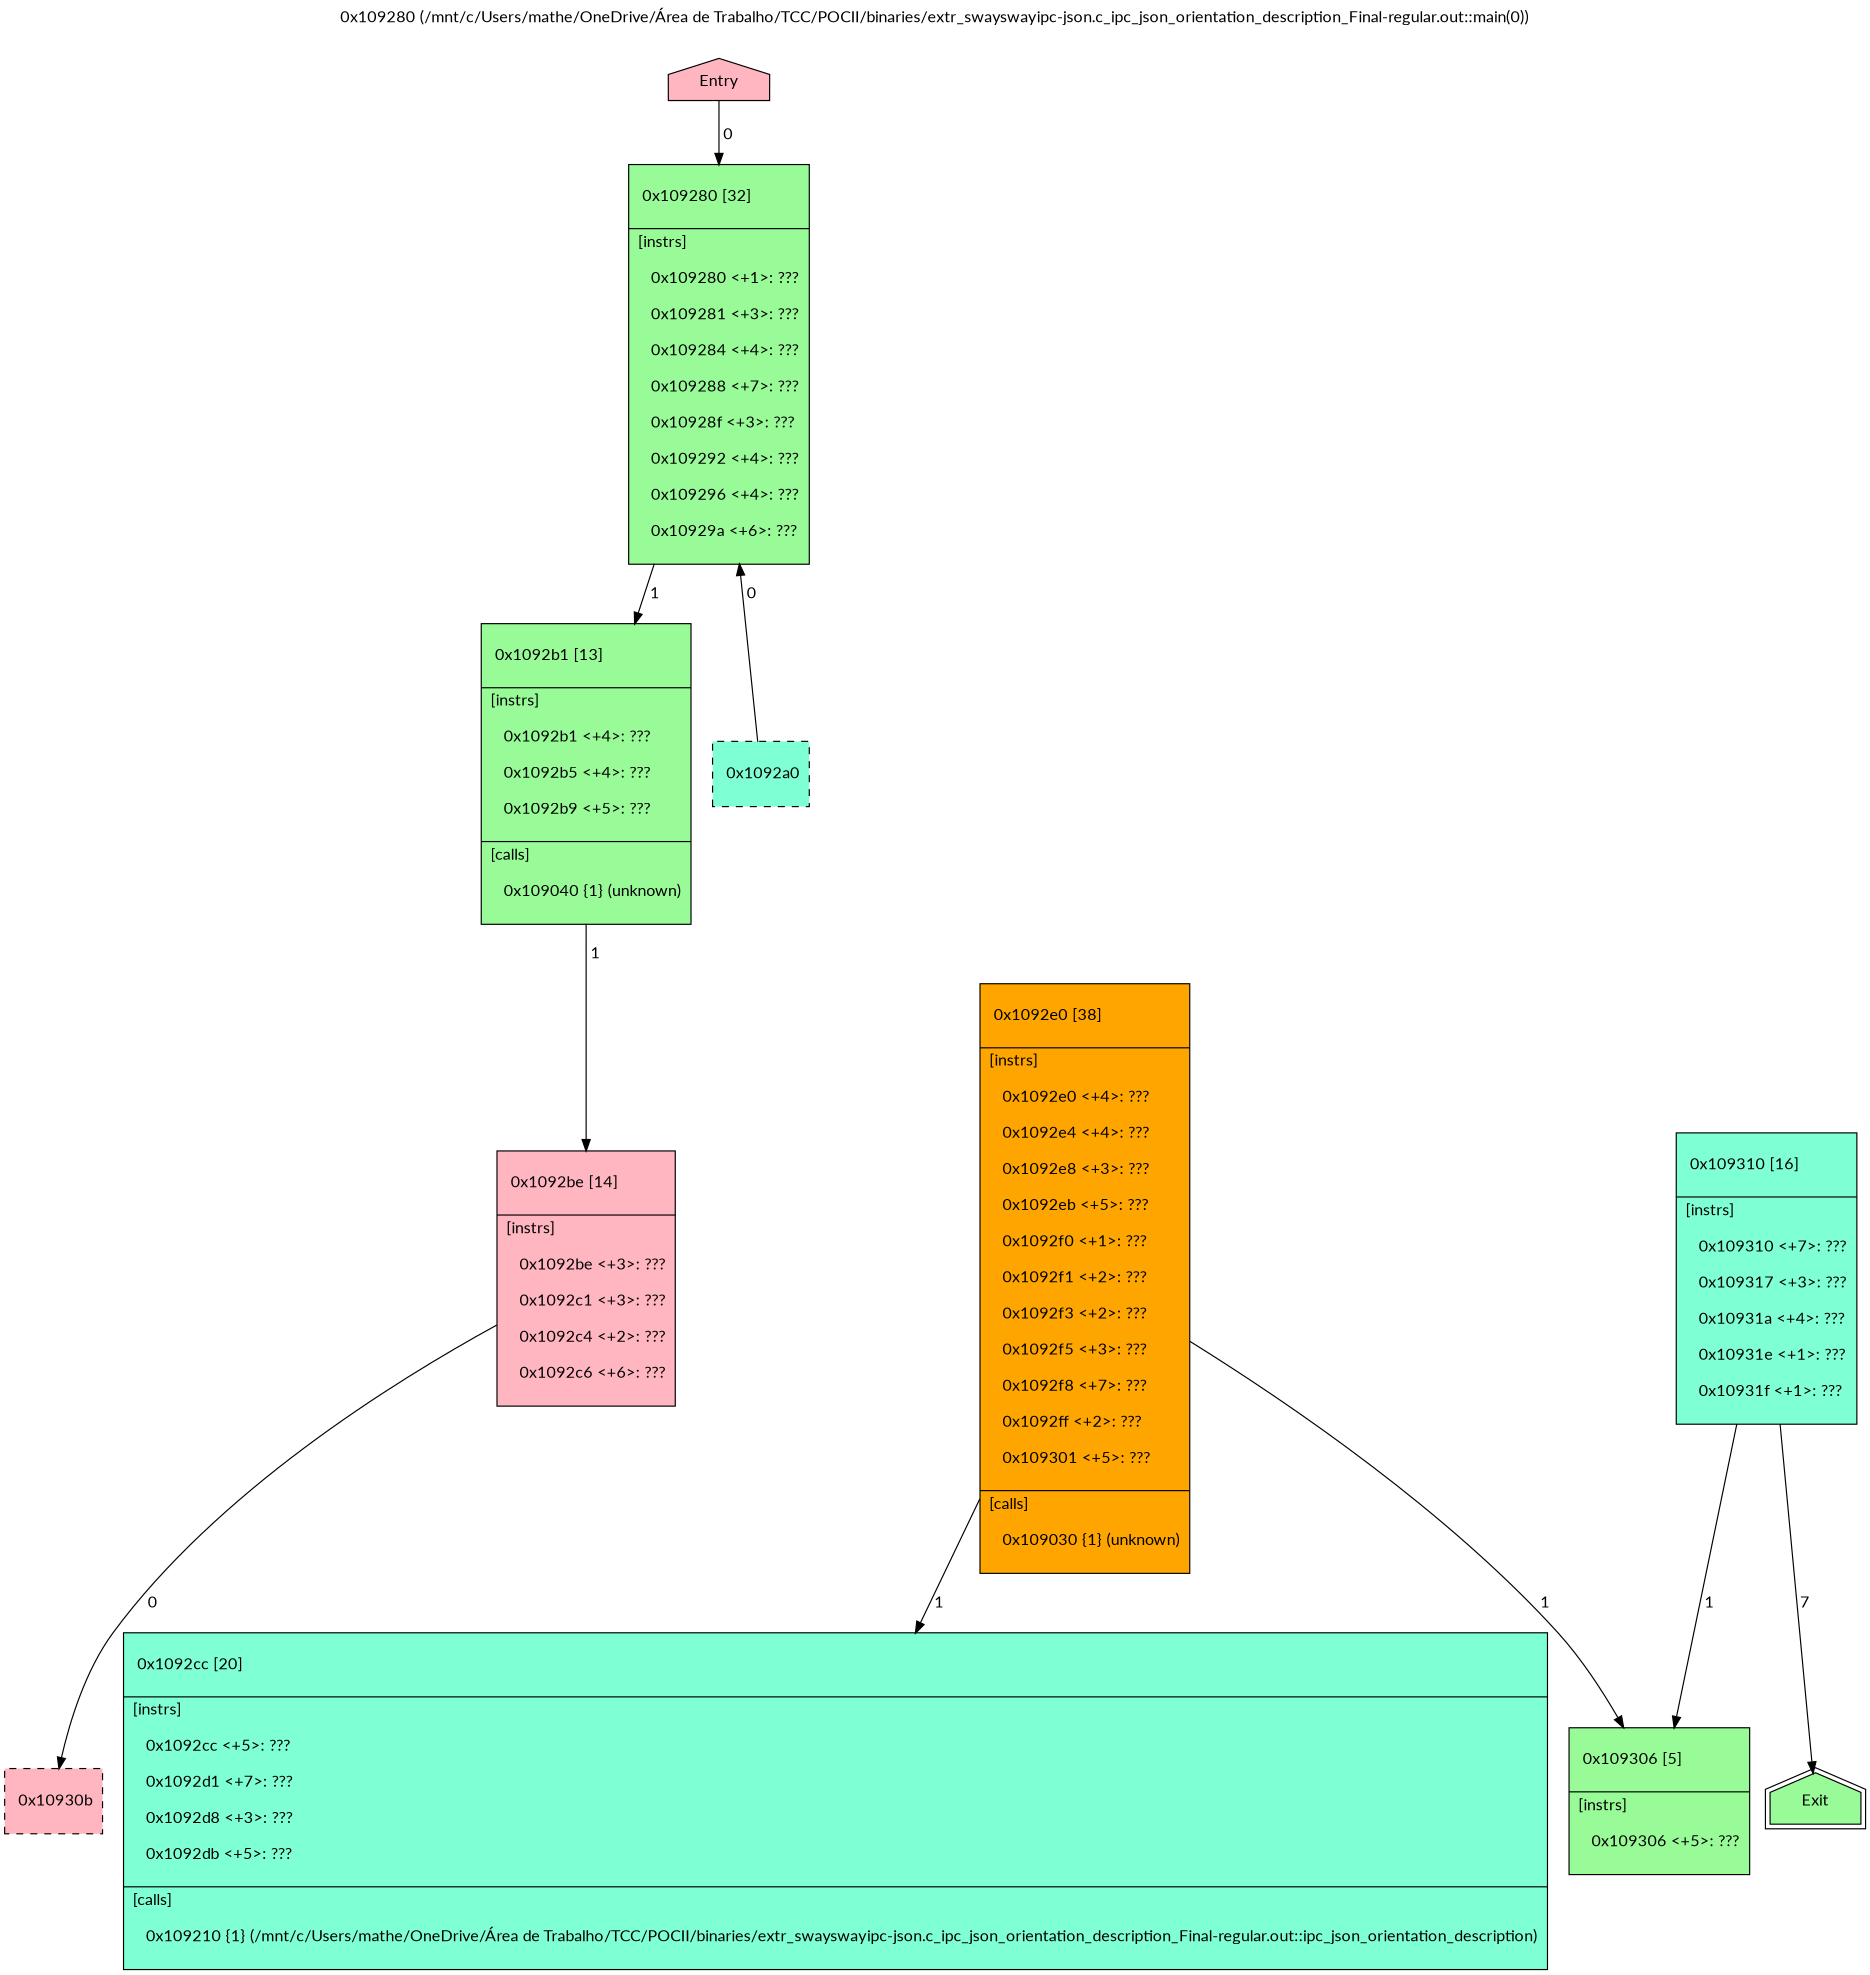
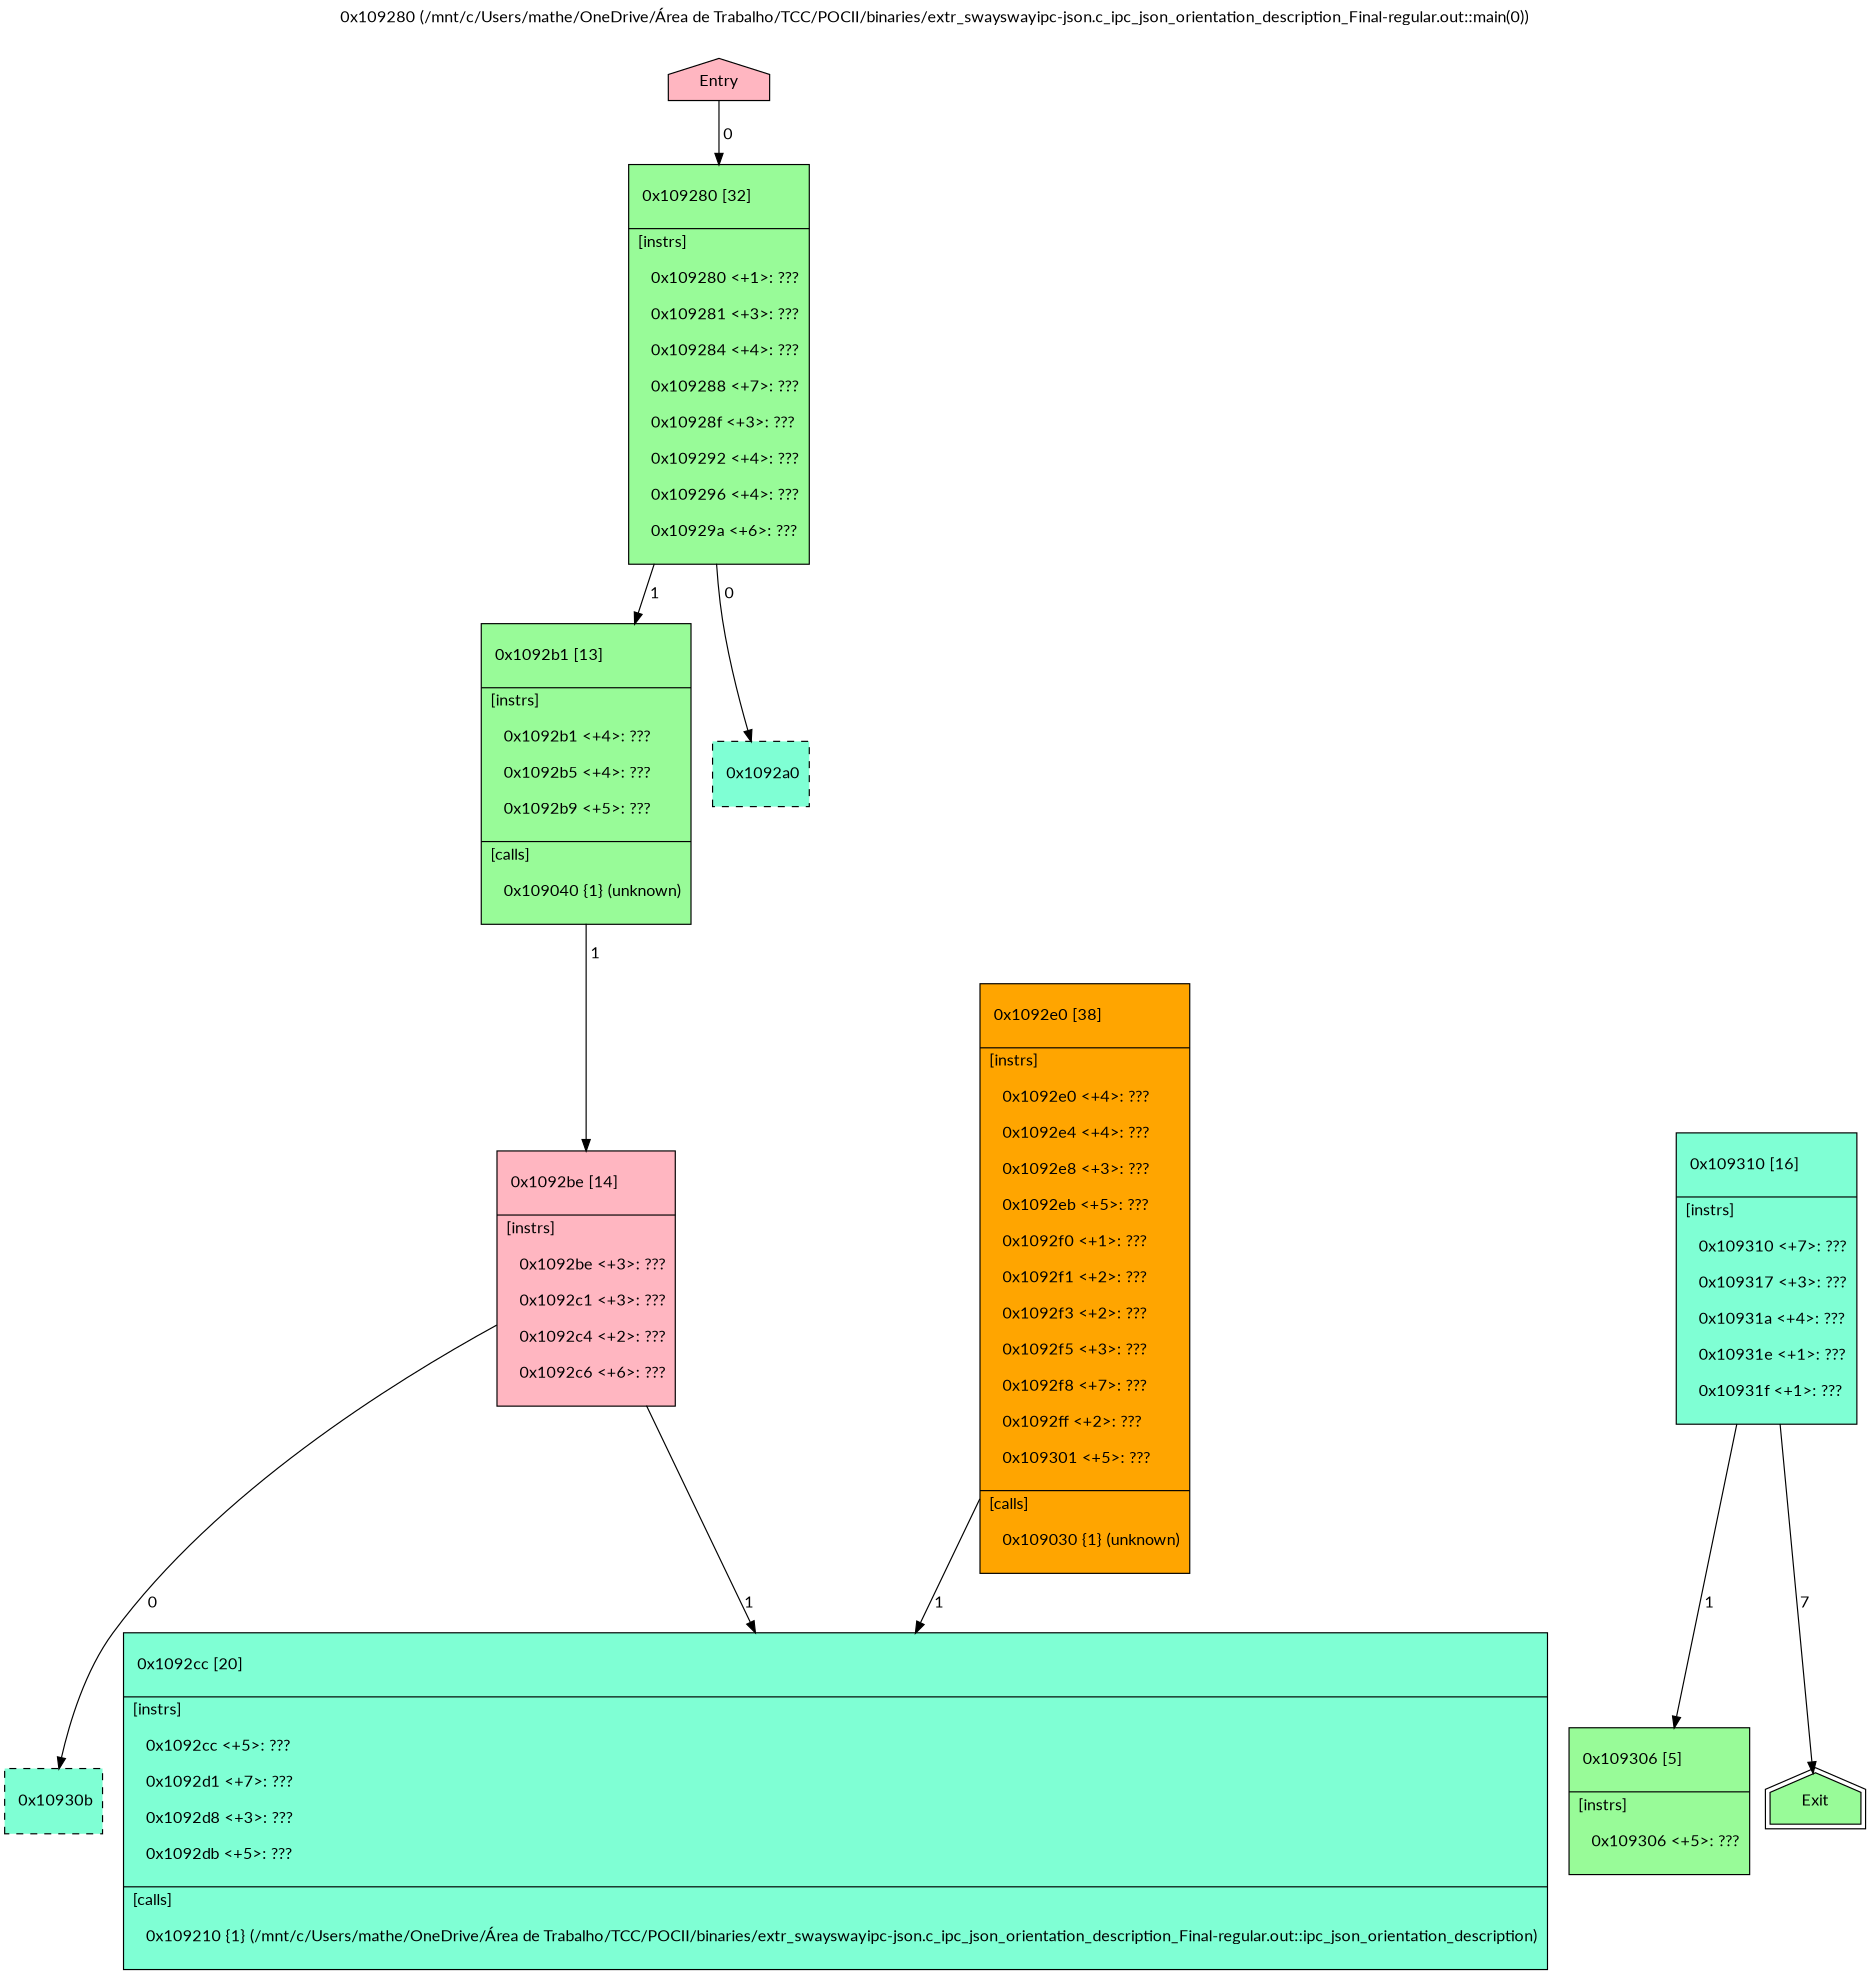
edge "0x1092a0" -> "0x109280 [32]": reversed
edge "0x1092e0 [38]" -> "0x109306 [5]": removed, label "1"
edge "0x1092be [14]" -> "0x1092cc [20]": added, label "1"
node "0x10930b": fillcolor lightpink -> aquamarine
